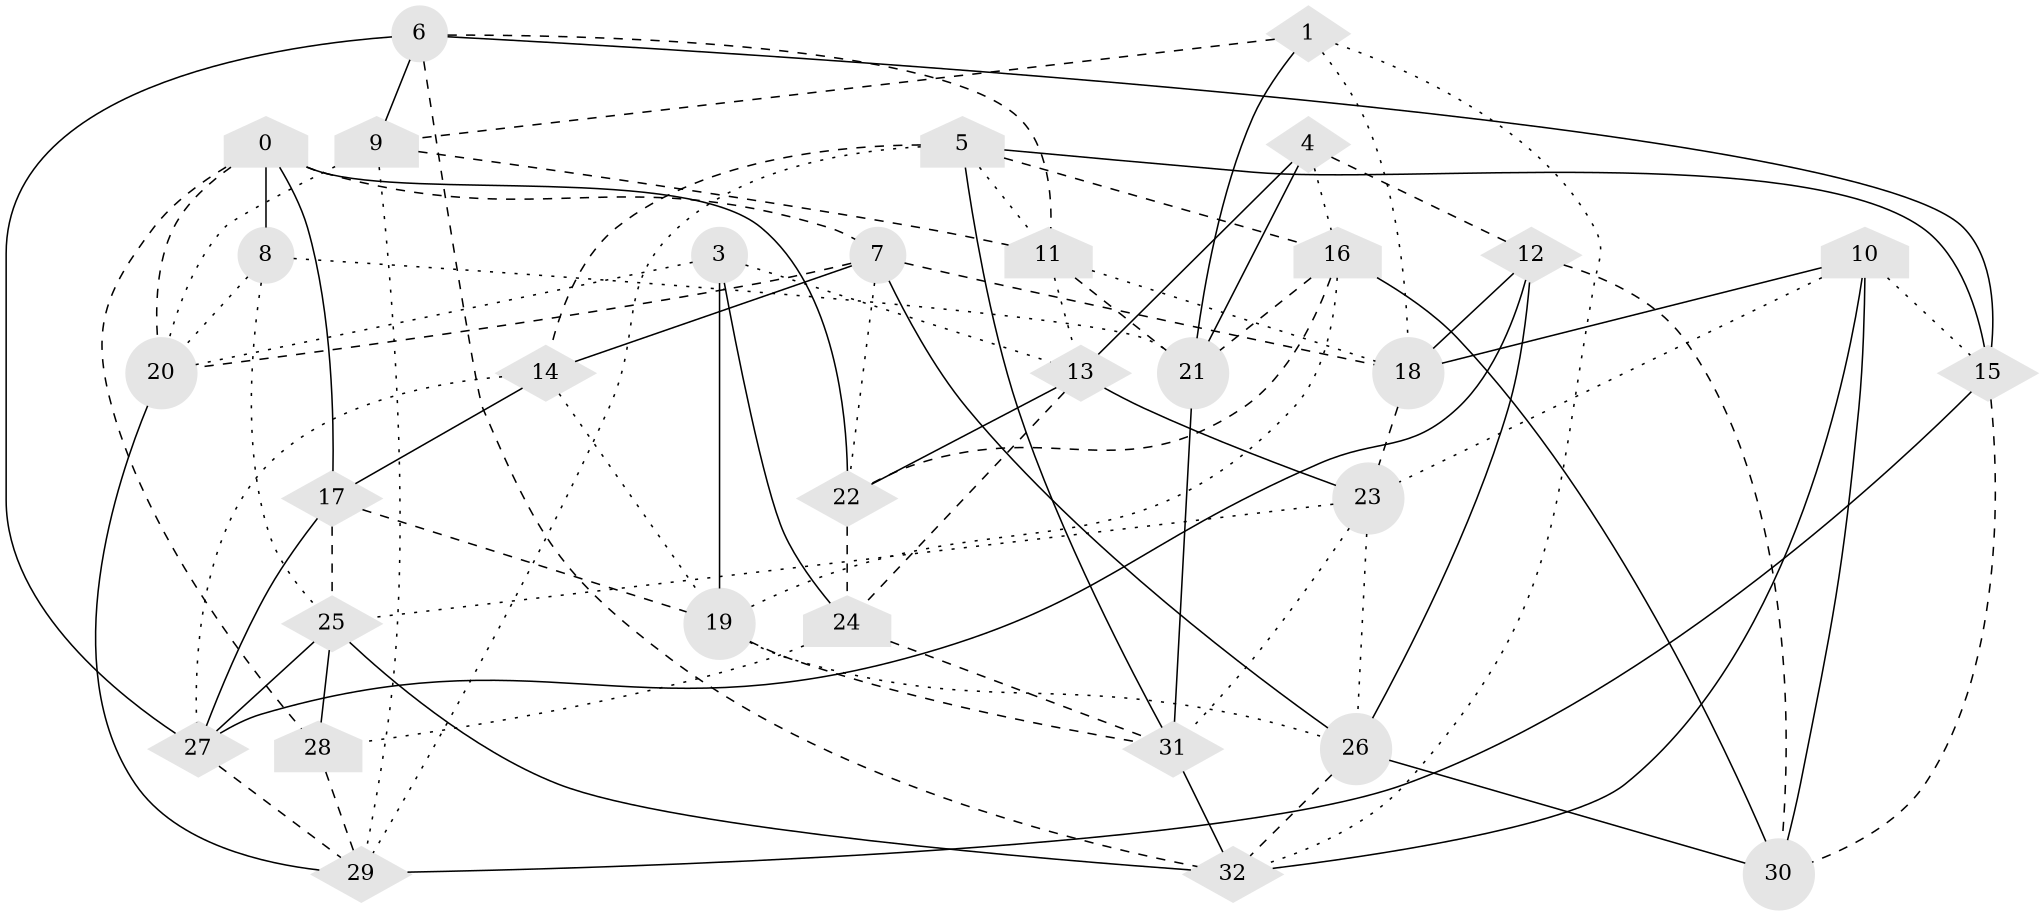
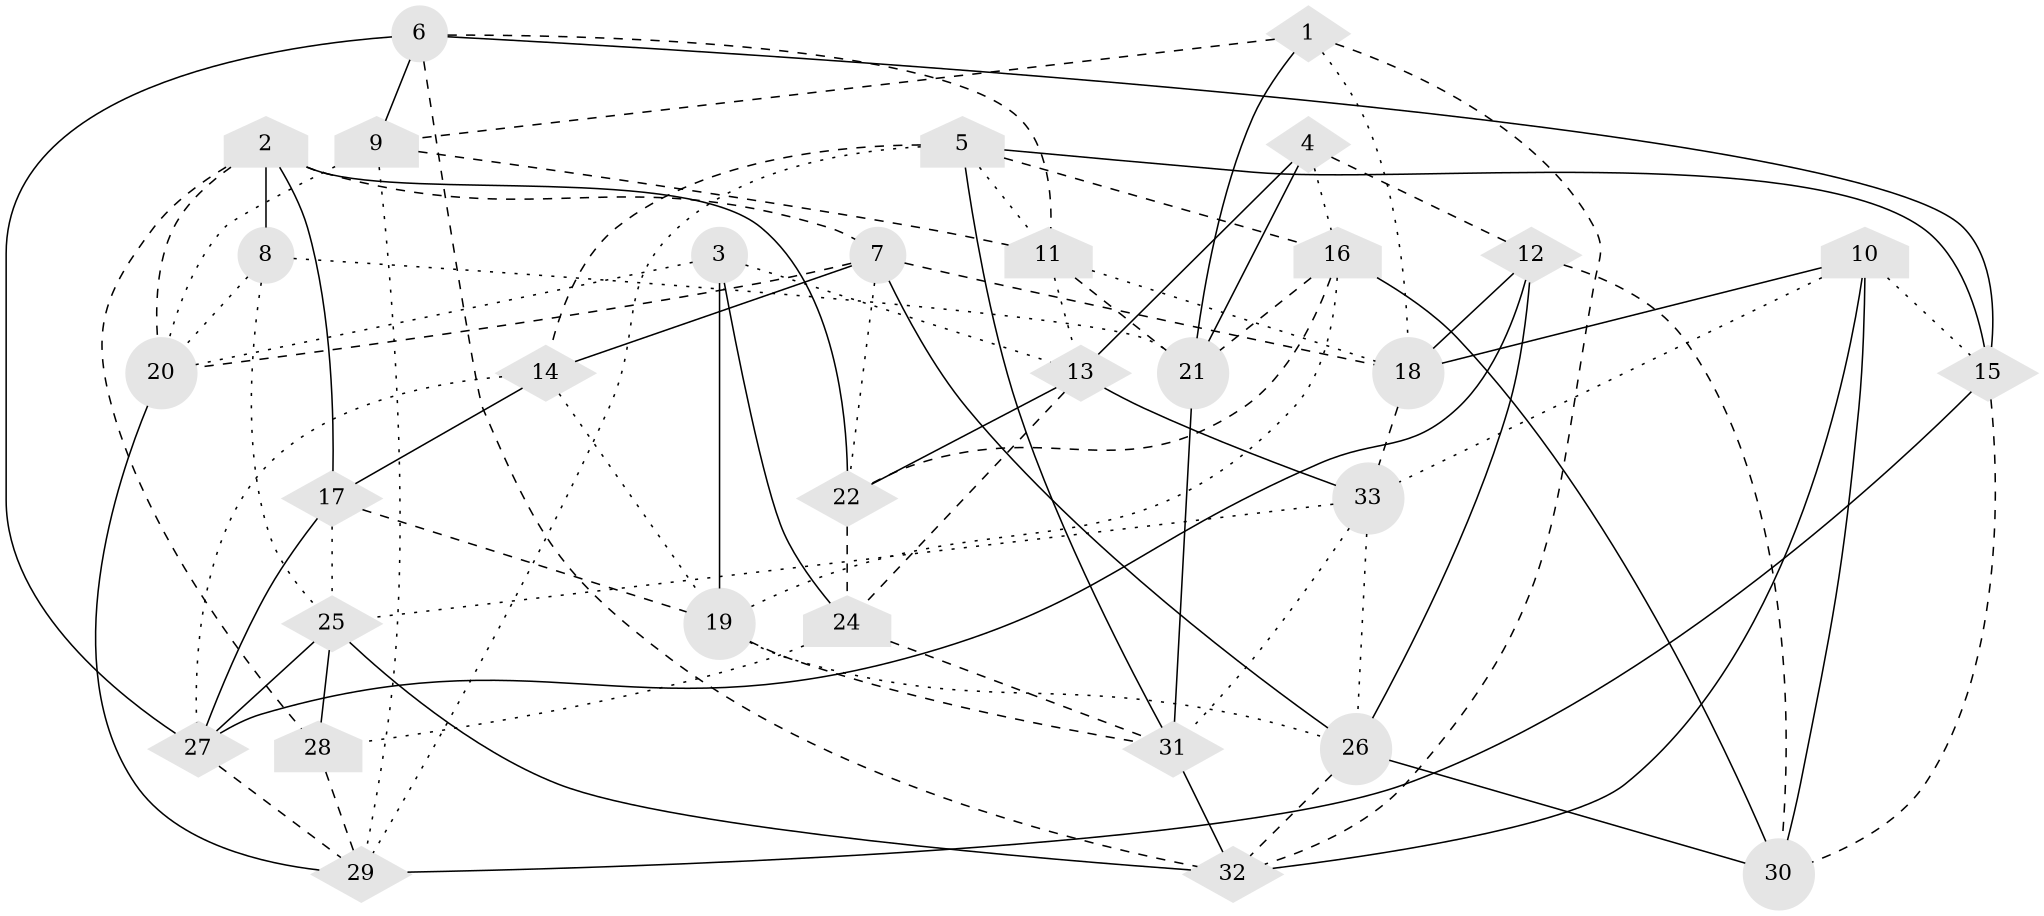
node "0": label "0" -> "2"
edge "1" -- "32": style dotted -> dashed
node "23": label "23" -> "33"
edge "17" -- "25": style dashed -> dotted
